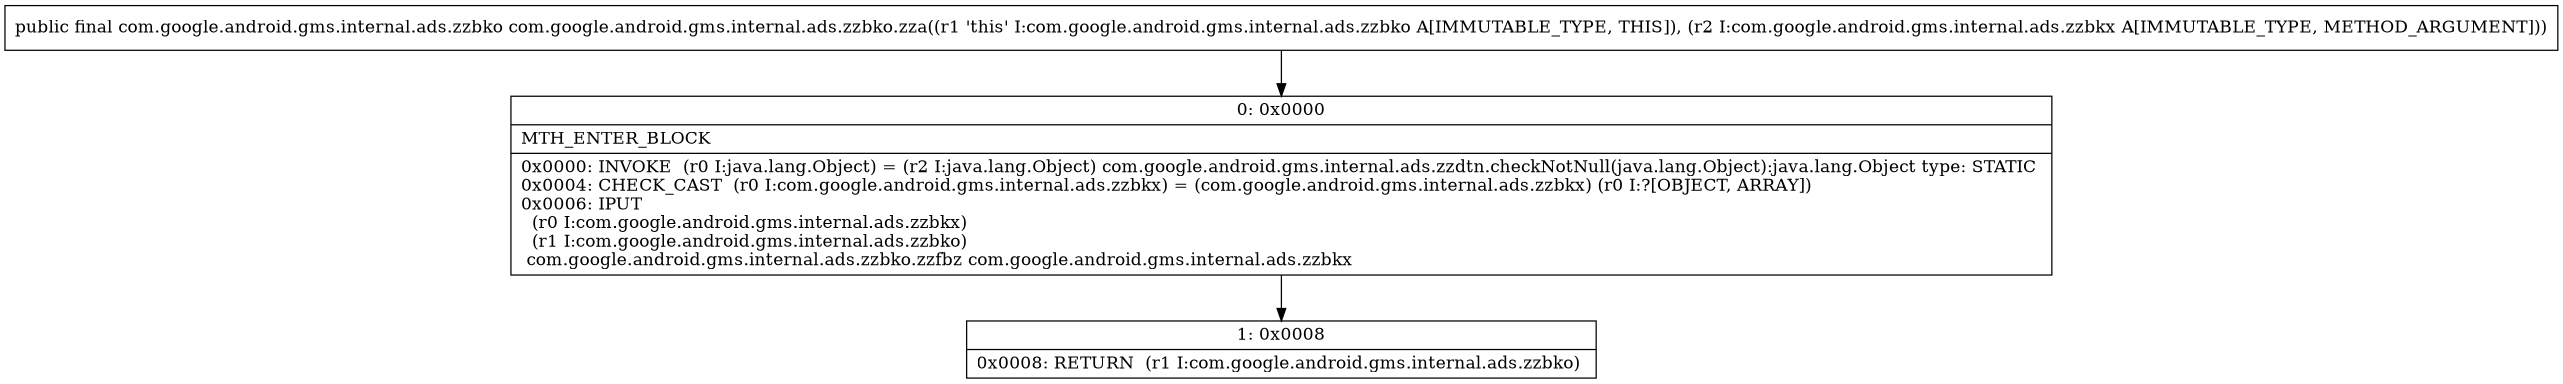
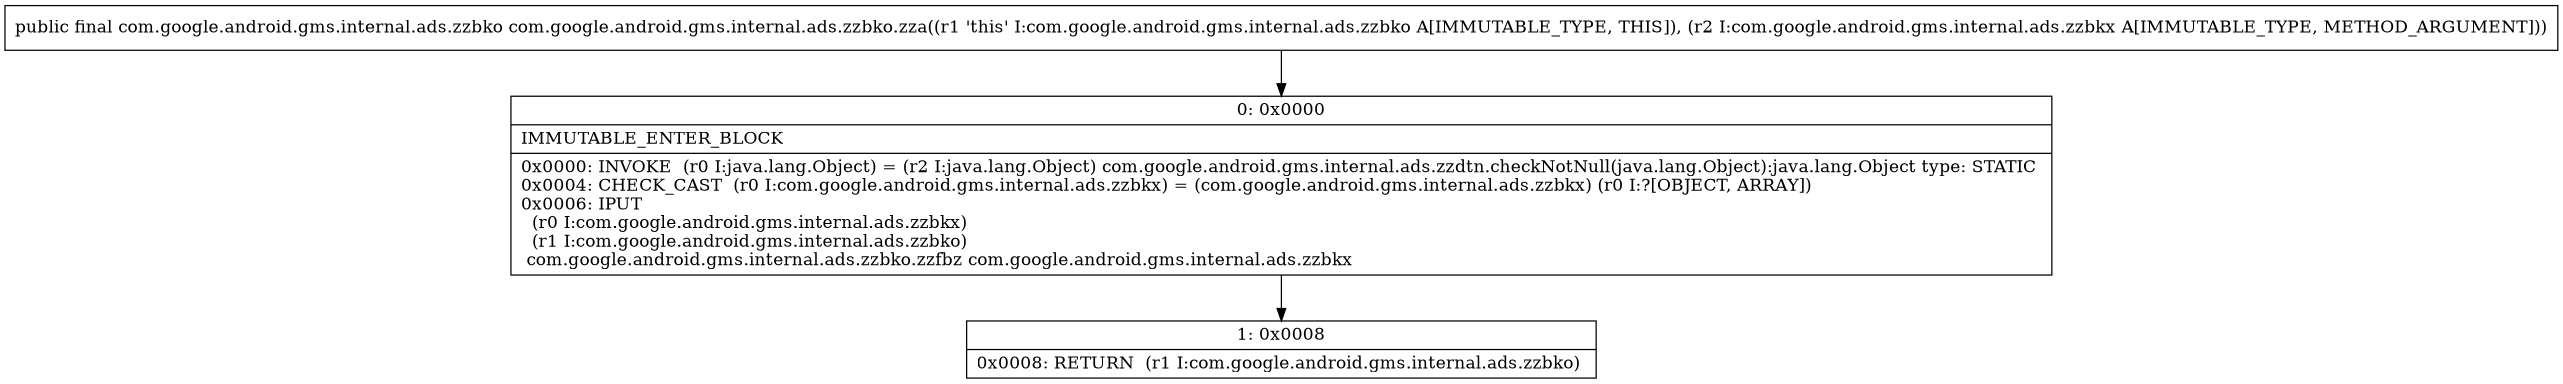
node "0: 0x0000": text "MTH_ENTER_BLOCK" -> "IMMUTABLE_ENTER_BLOCK"
